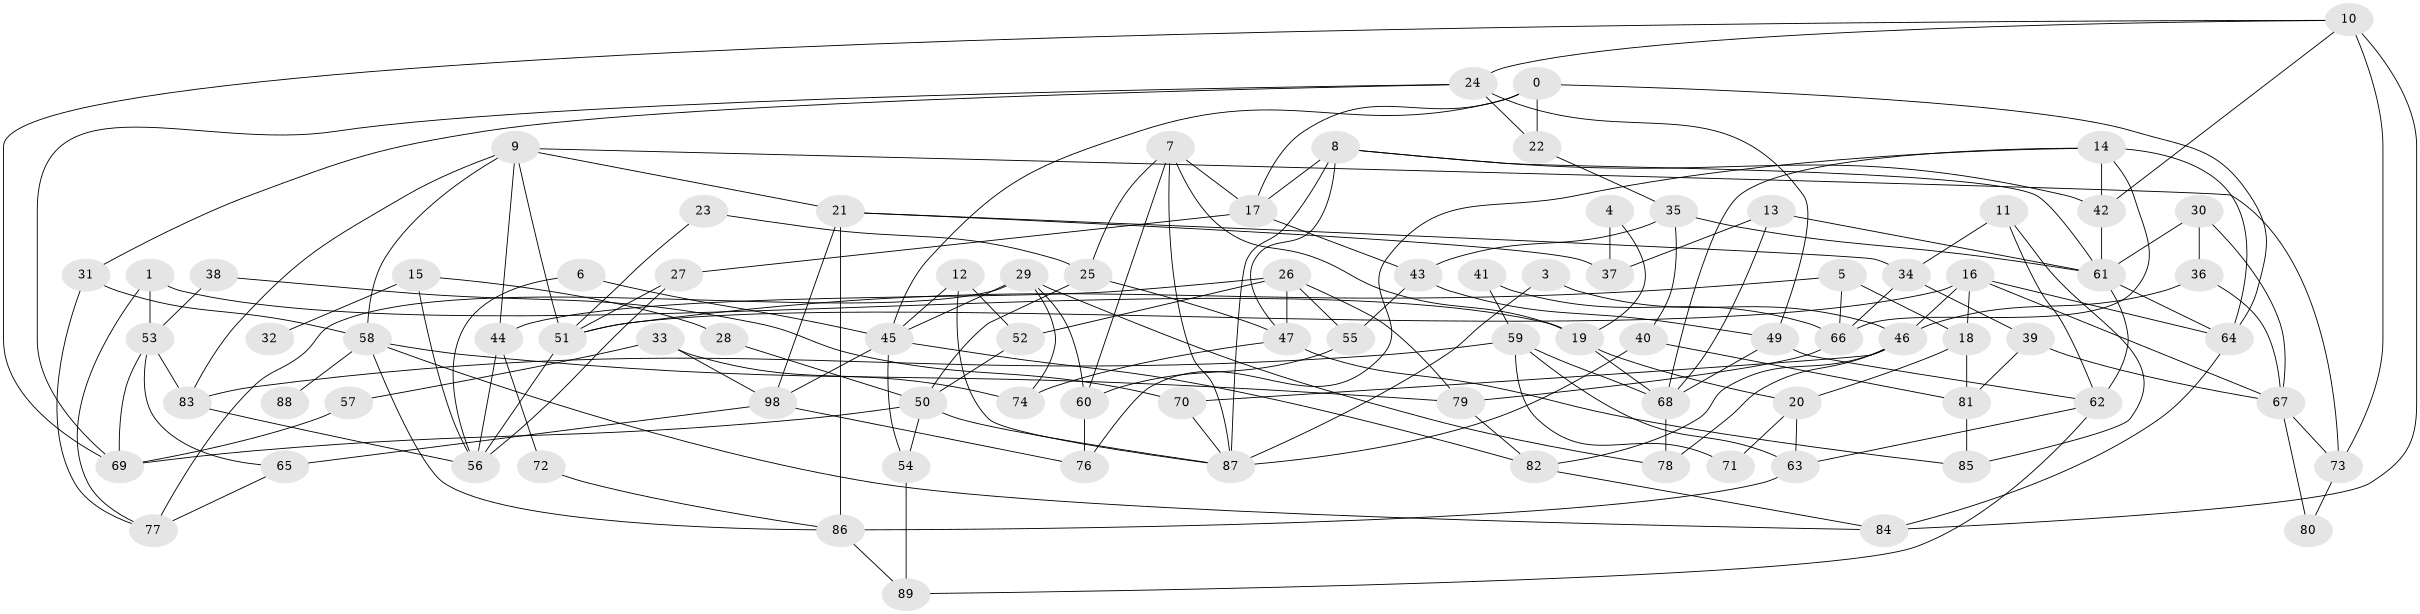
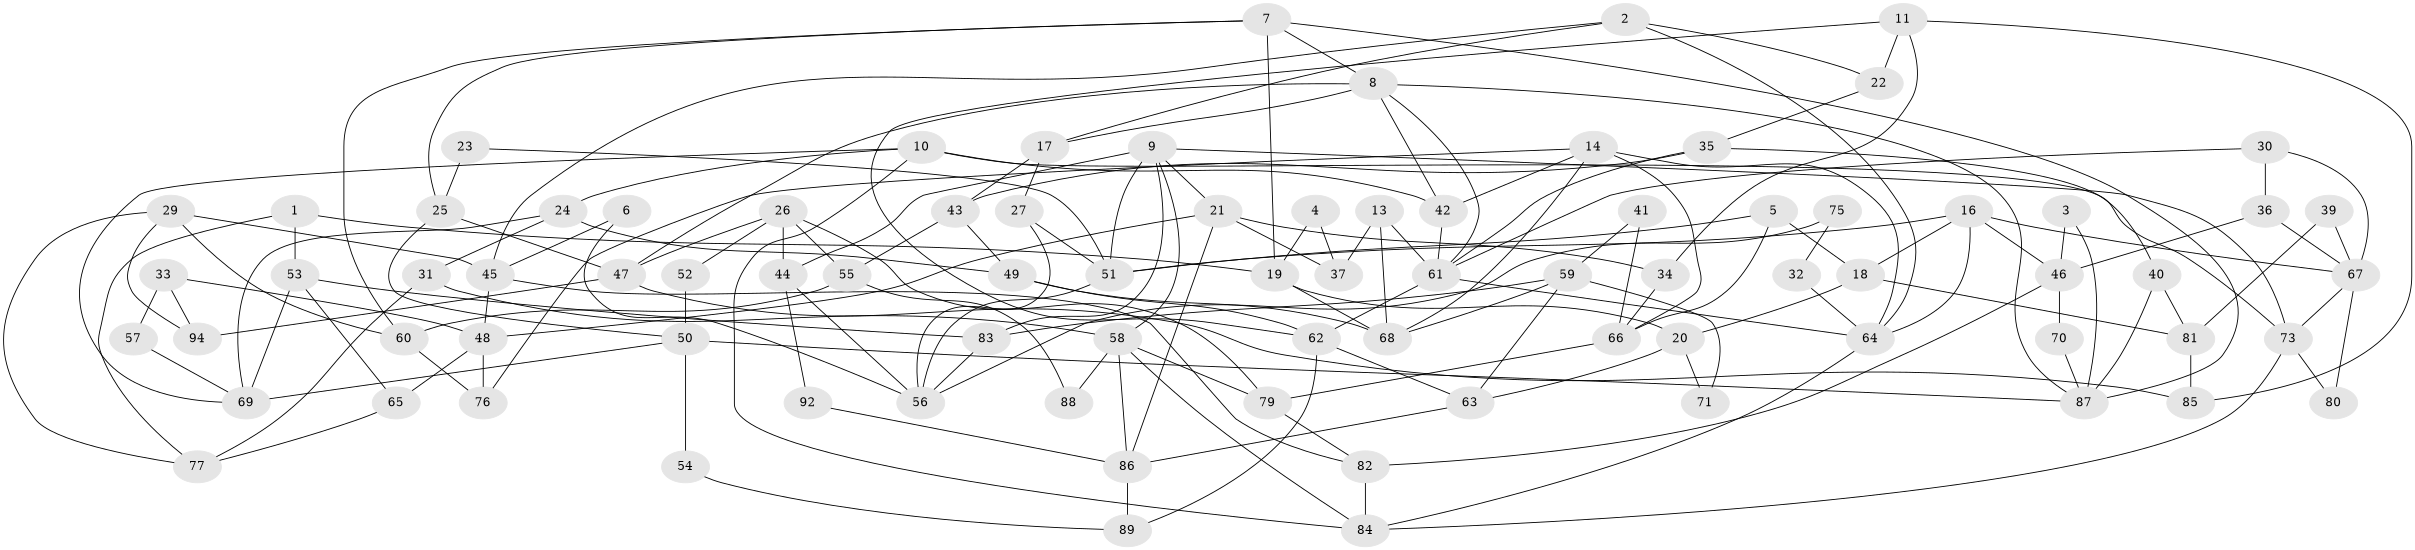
node "0": label "0" -> "2"
edge "24" -- "22": now "11" -- "22"
edge "7" -- "17": now "7" -- "8"
node "38": removed
node "15": label "15" -> "75"
node "12": removed
edge "34" -- "39": removed
edge "32" -- "64": added
edge "55" -- "88": added
node "28": removed
edge "45" -- "54": removed
node "98": label "98" -> "48"
node "74": label "74" -> "94"
node "72": label "72" -> "92"
node "78": removed
edge "73" -- "84": added
